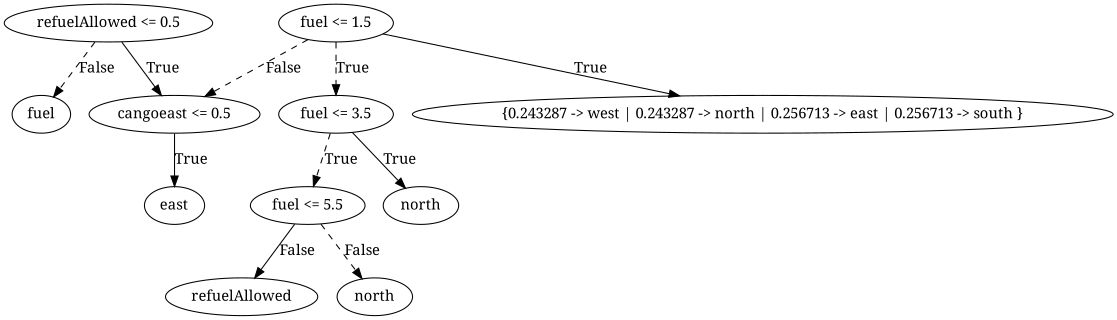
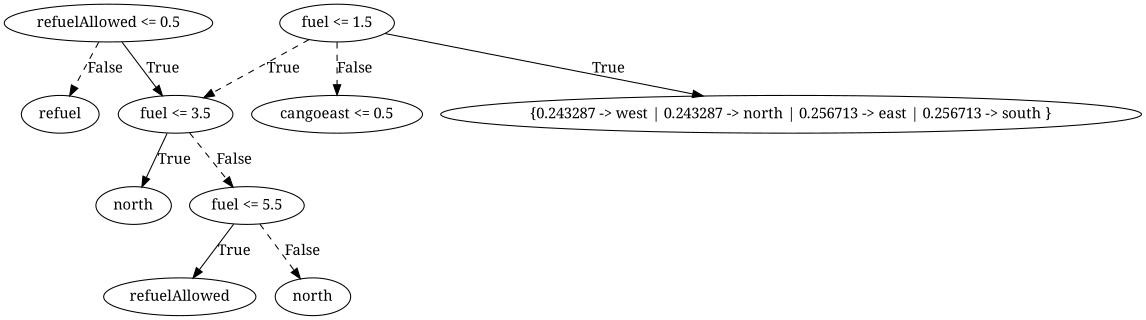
edge "refuelAllowed <= 0.5" -> "cangoeast <= 0.5": now "refuelAllowed <= 0.5" -> "fuel <= 3.5"
node "fuel": label "fuel" -> "refuel"
edge "fuel <= 3.5" -> "fuel <= 5.5": label "True" -> "False"
node "east": removed
edge "fuel <= 5.5" -> "refuelAllowed": label "False" -> "True"
